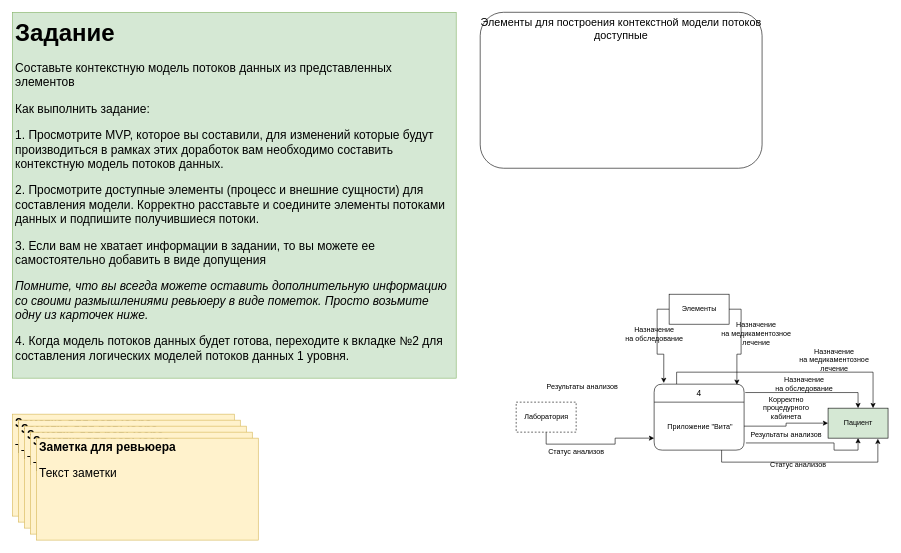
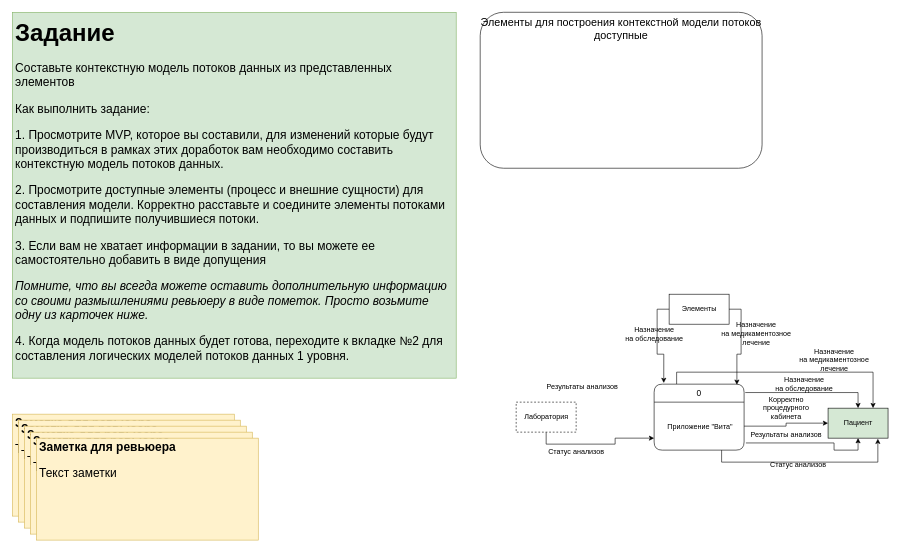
node "4": label "4" -> "0"
